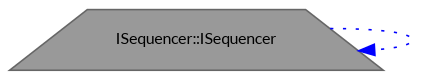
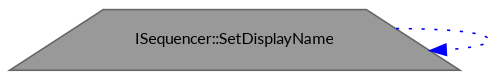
node "ISequencer::ISequencer": label "ISequencer::ISequencer" -> "ISequencer::SetDisplayName"
